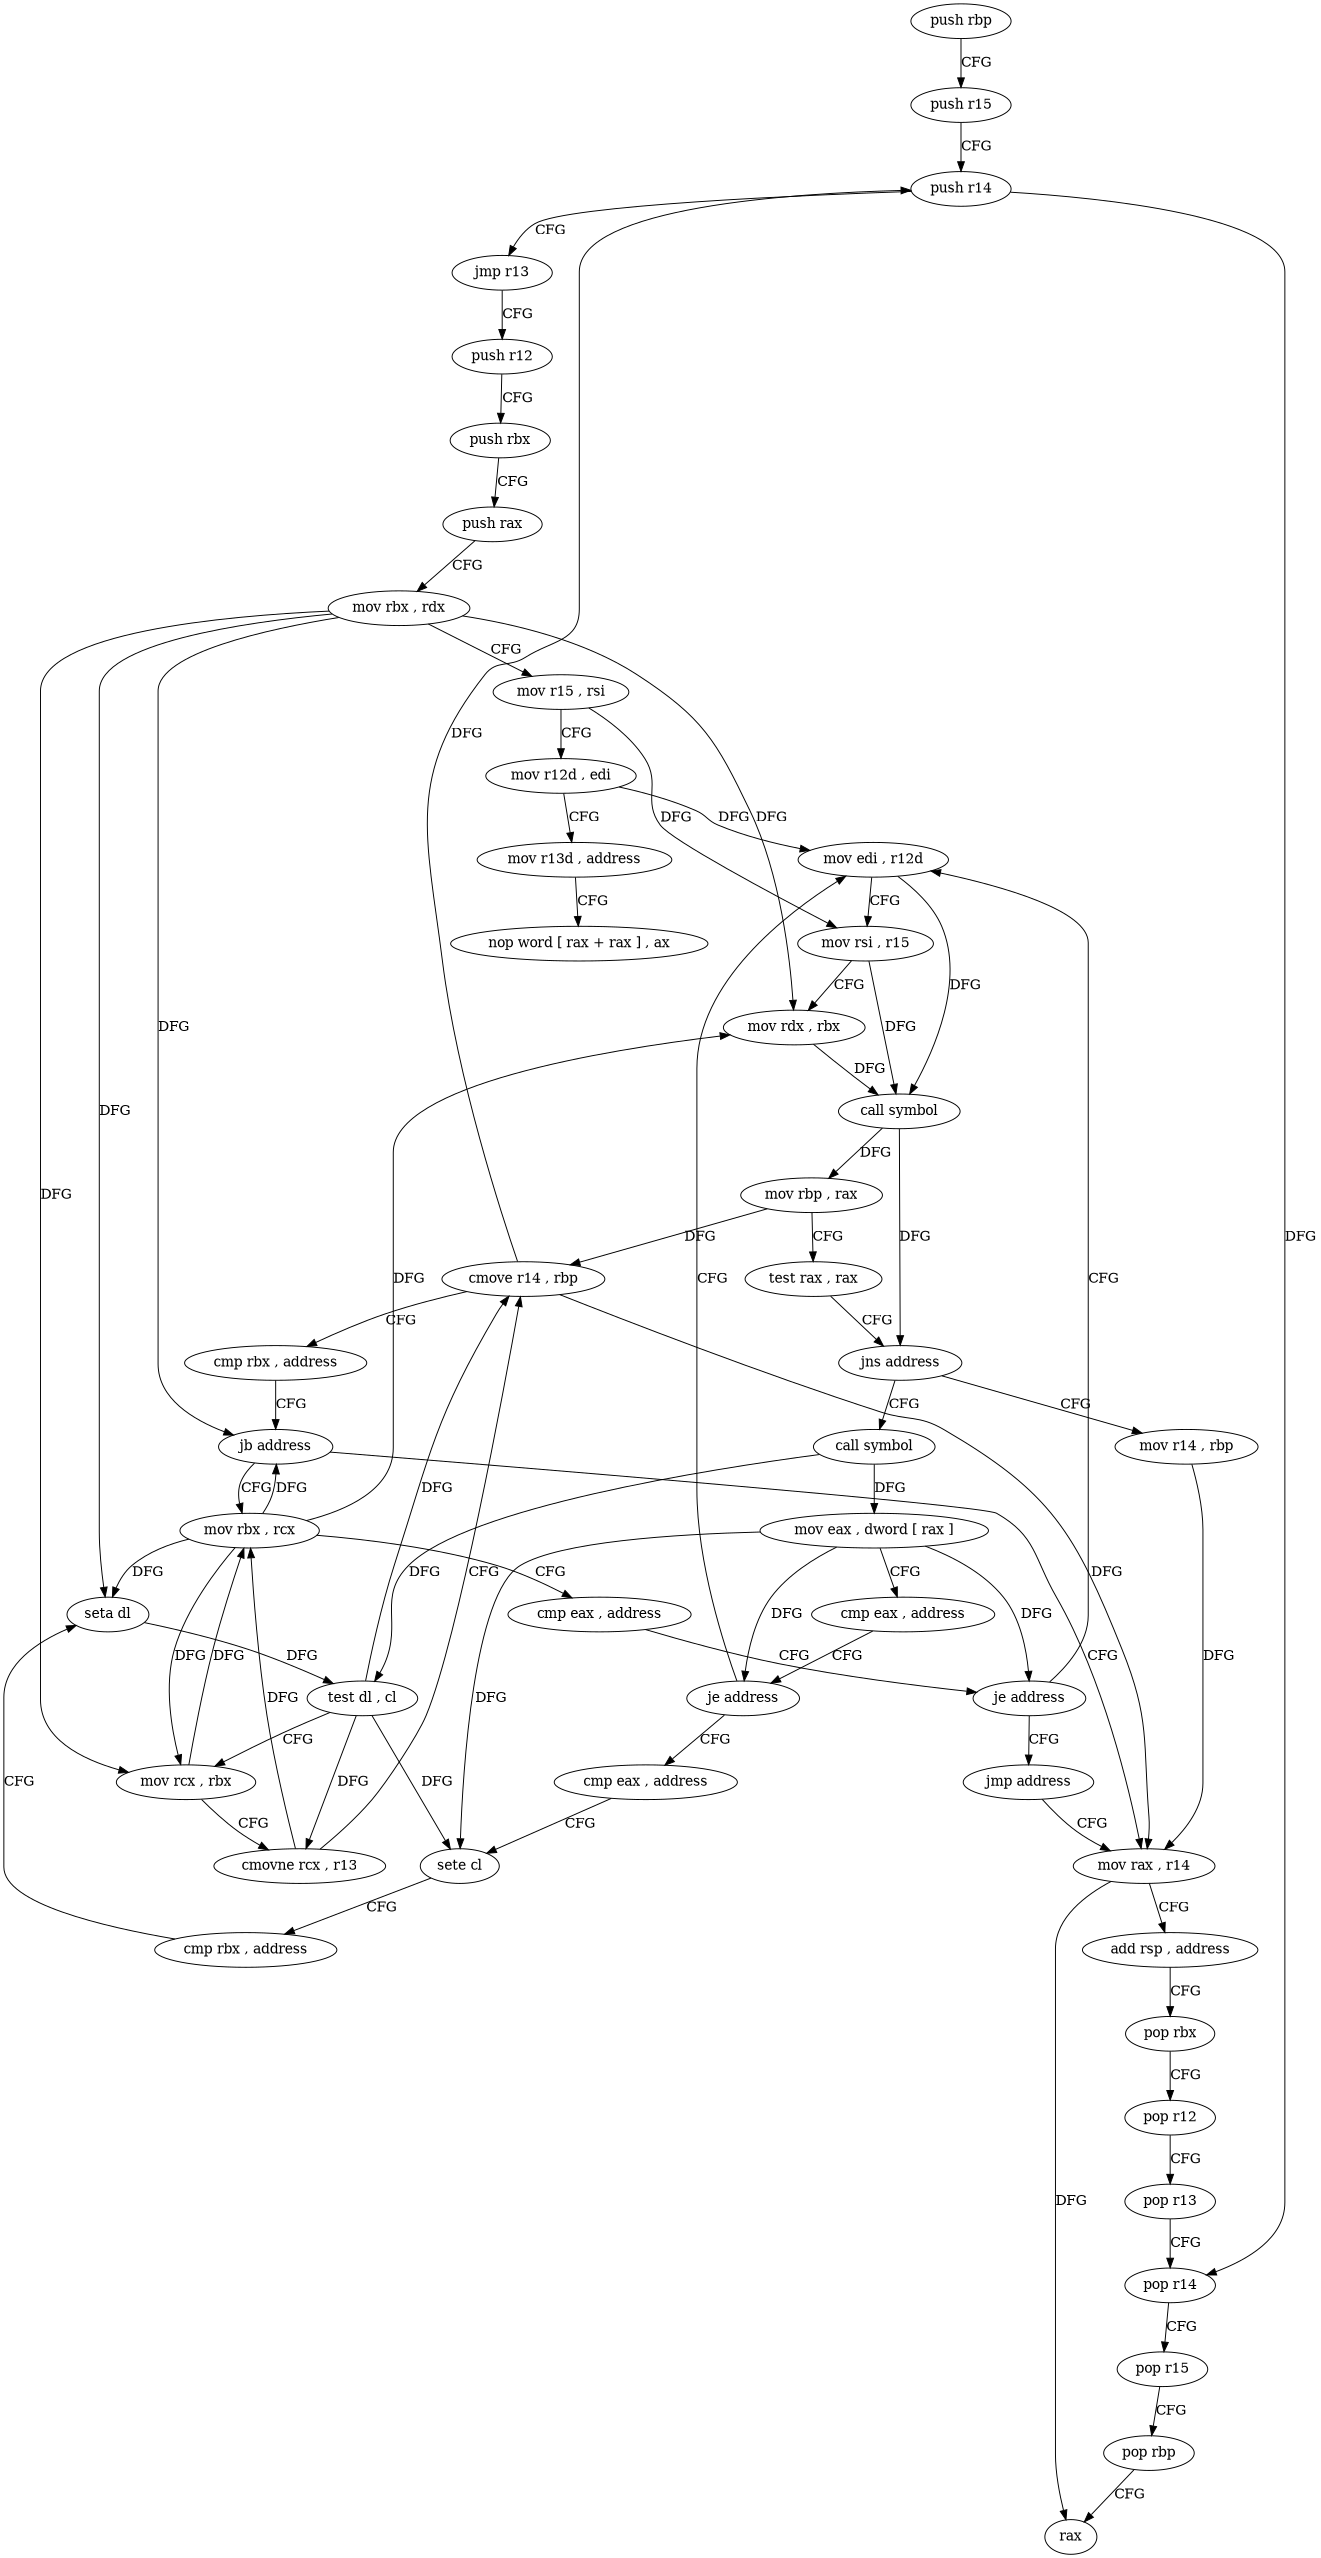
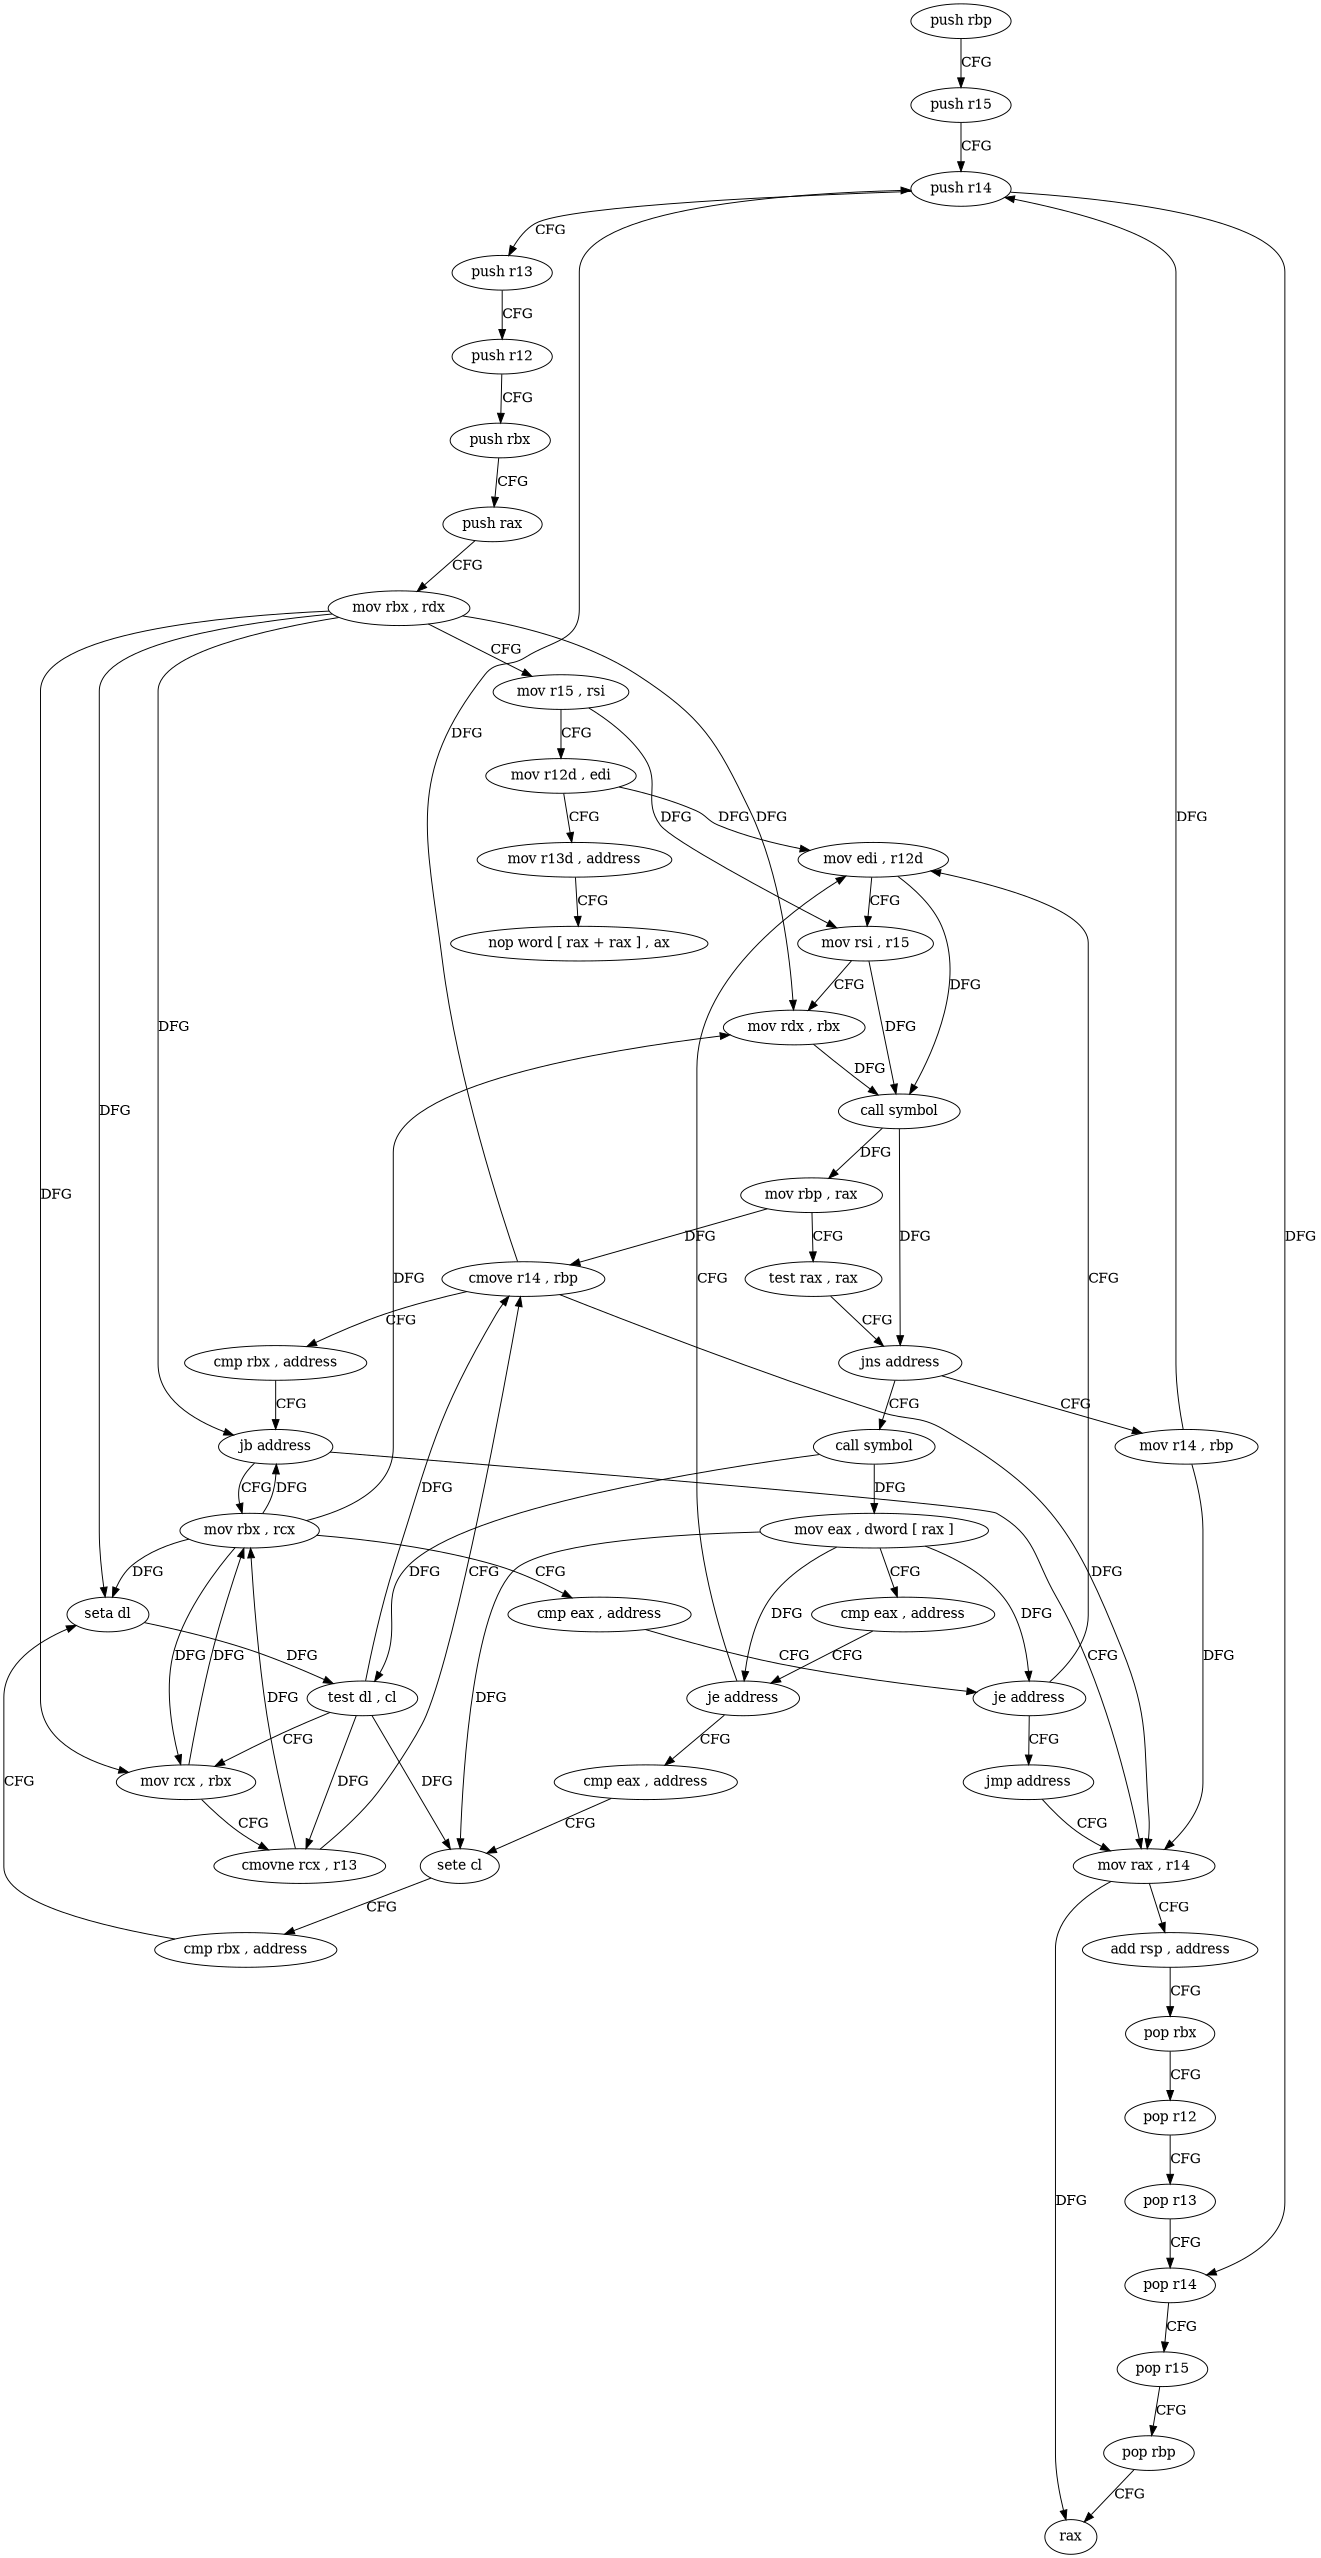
node "jmp r13": label "jmp r13" -> "push r13"
edge "mov r14 , rbp" -> "push r14": added, label "DFG"
